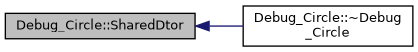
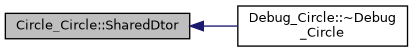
node "Debug_Circle::SharedDtor": label "Debug_Circle::SharedDtor" -> "Circle_Circle::SharedDtor"
